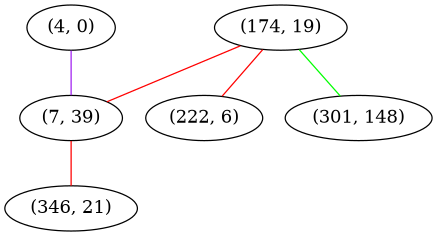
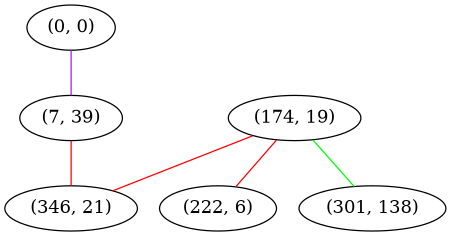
node "(4, 0)": label "(4, 0)" -> "(0, 0)"
edge "(174, 19)" -- "(7, 39)": now "(174, 19)" -- "(346, 21)"
node "(301, 148)": label "(301, 148)" -> "(301, 138)"
